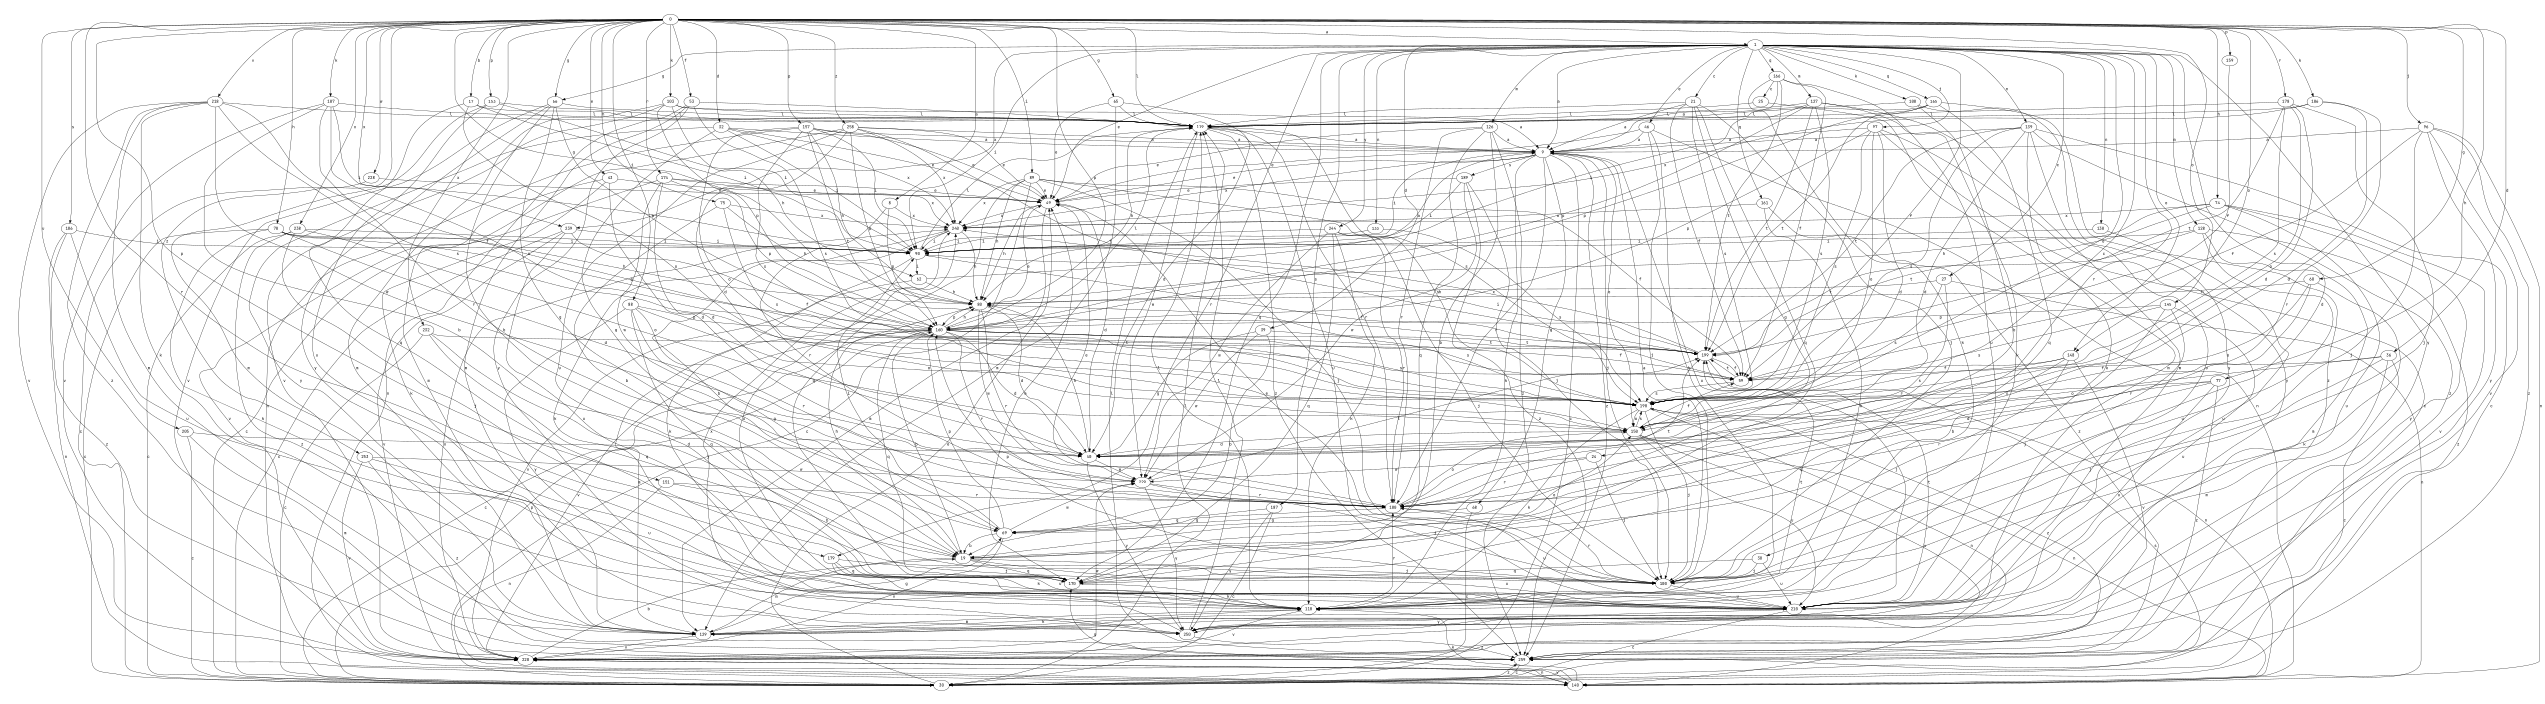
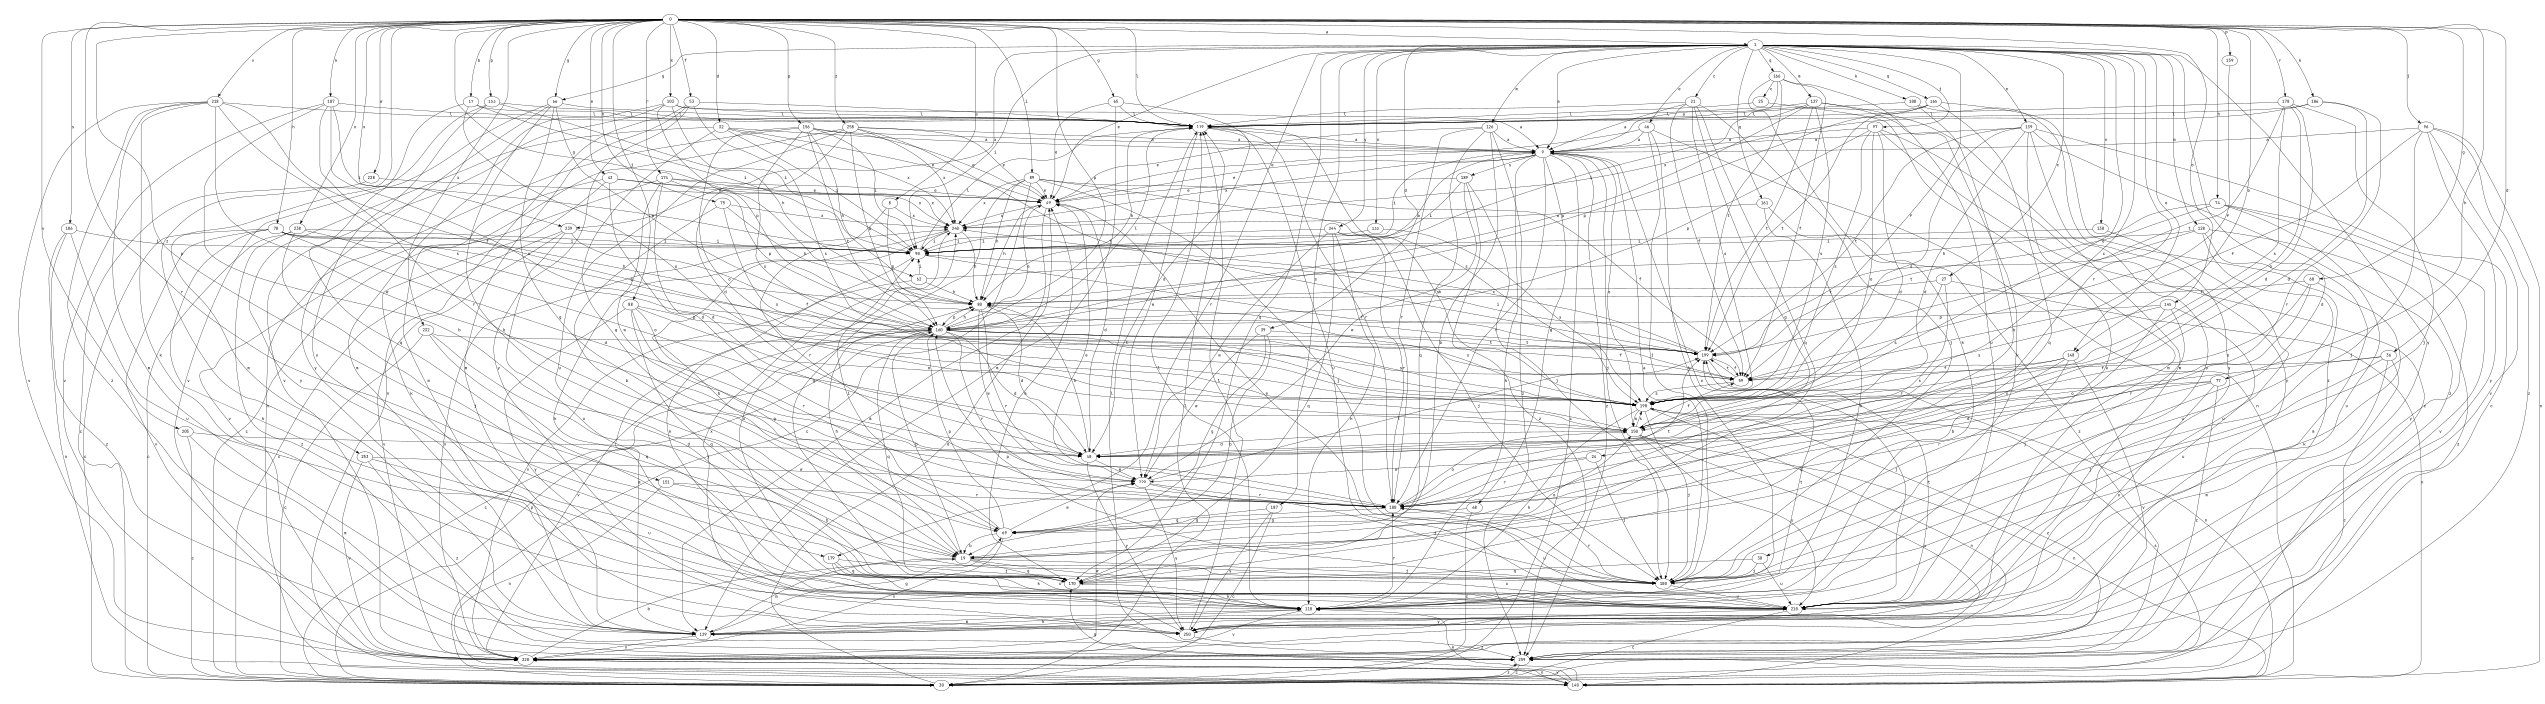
node "157": label "157" -> "156"
edge "74" -> "240": now "43" -> "240"
edge "90" -> "62": reversed
edge "39" -> "40": now "39" -> "69"
edge "119" -> "259": removed, label "z"
edge "70" -> "220": added, label "v"
